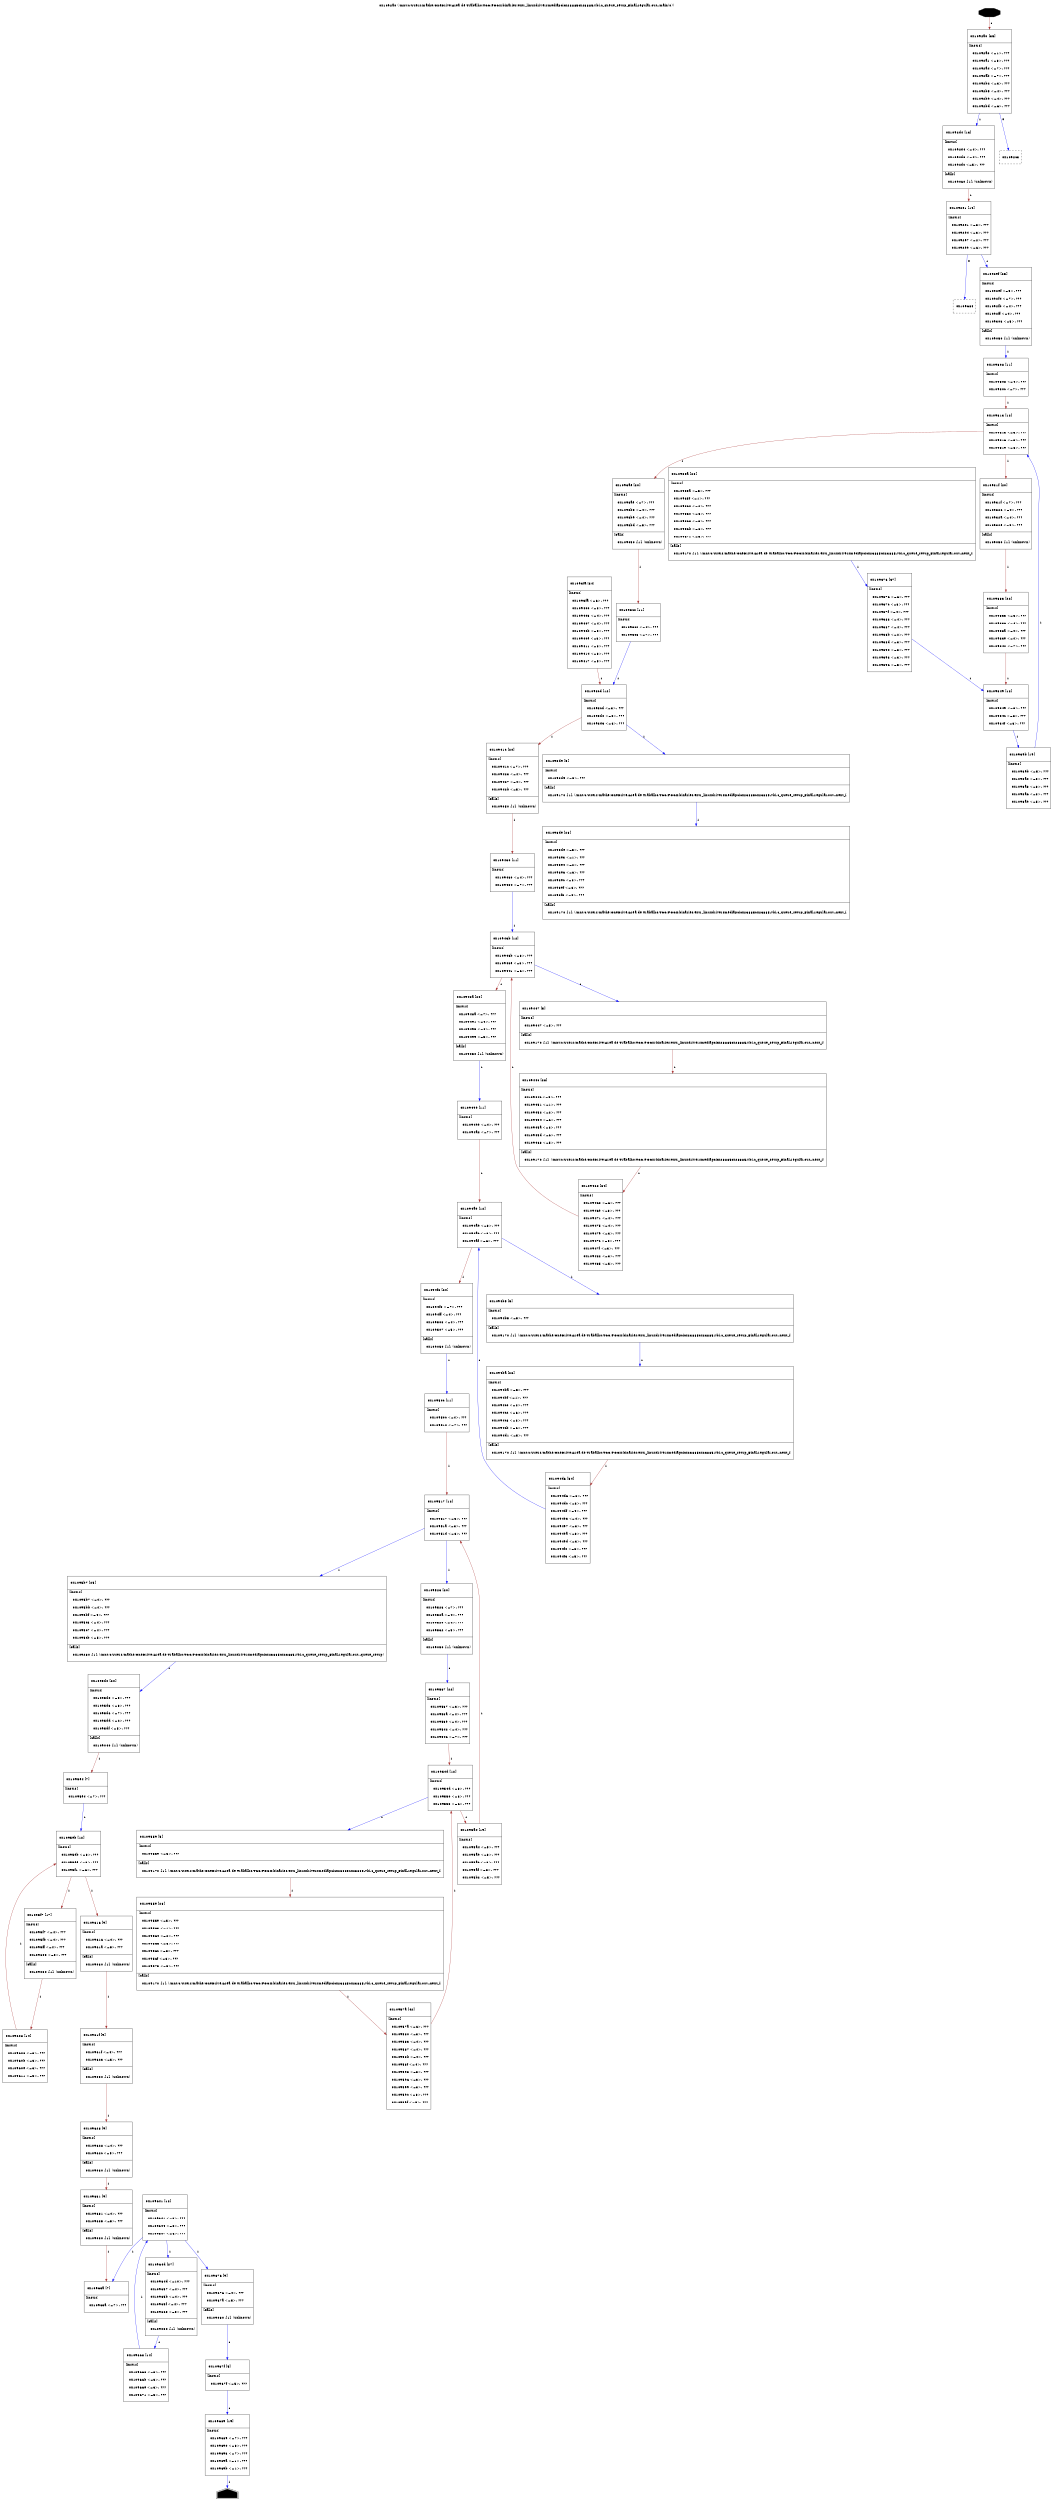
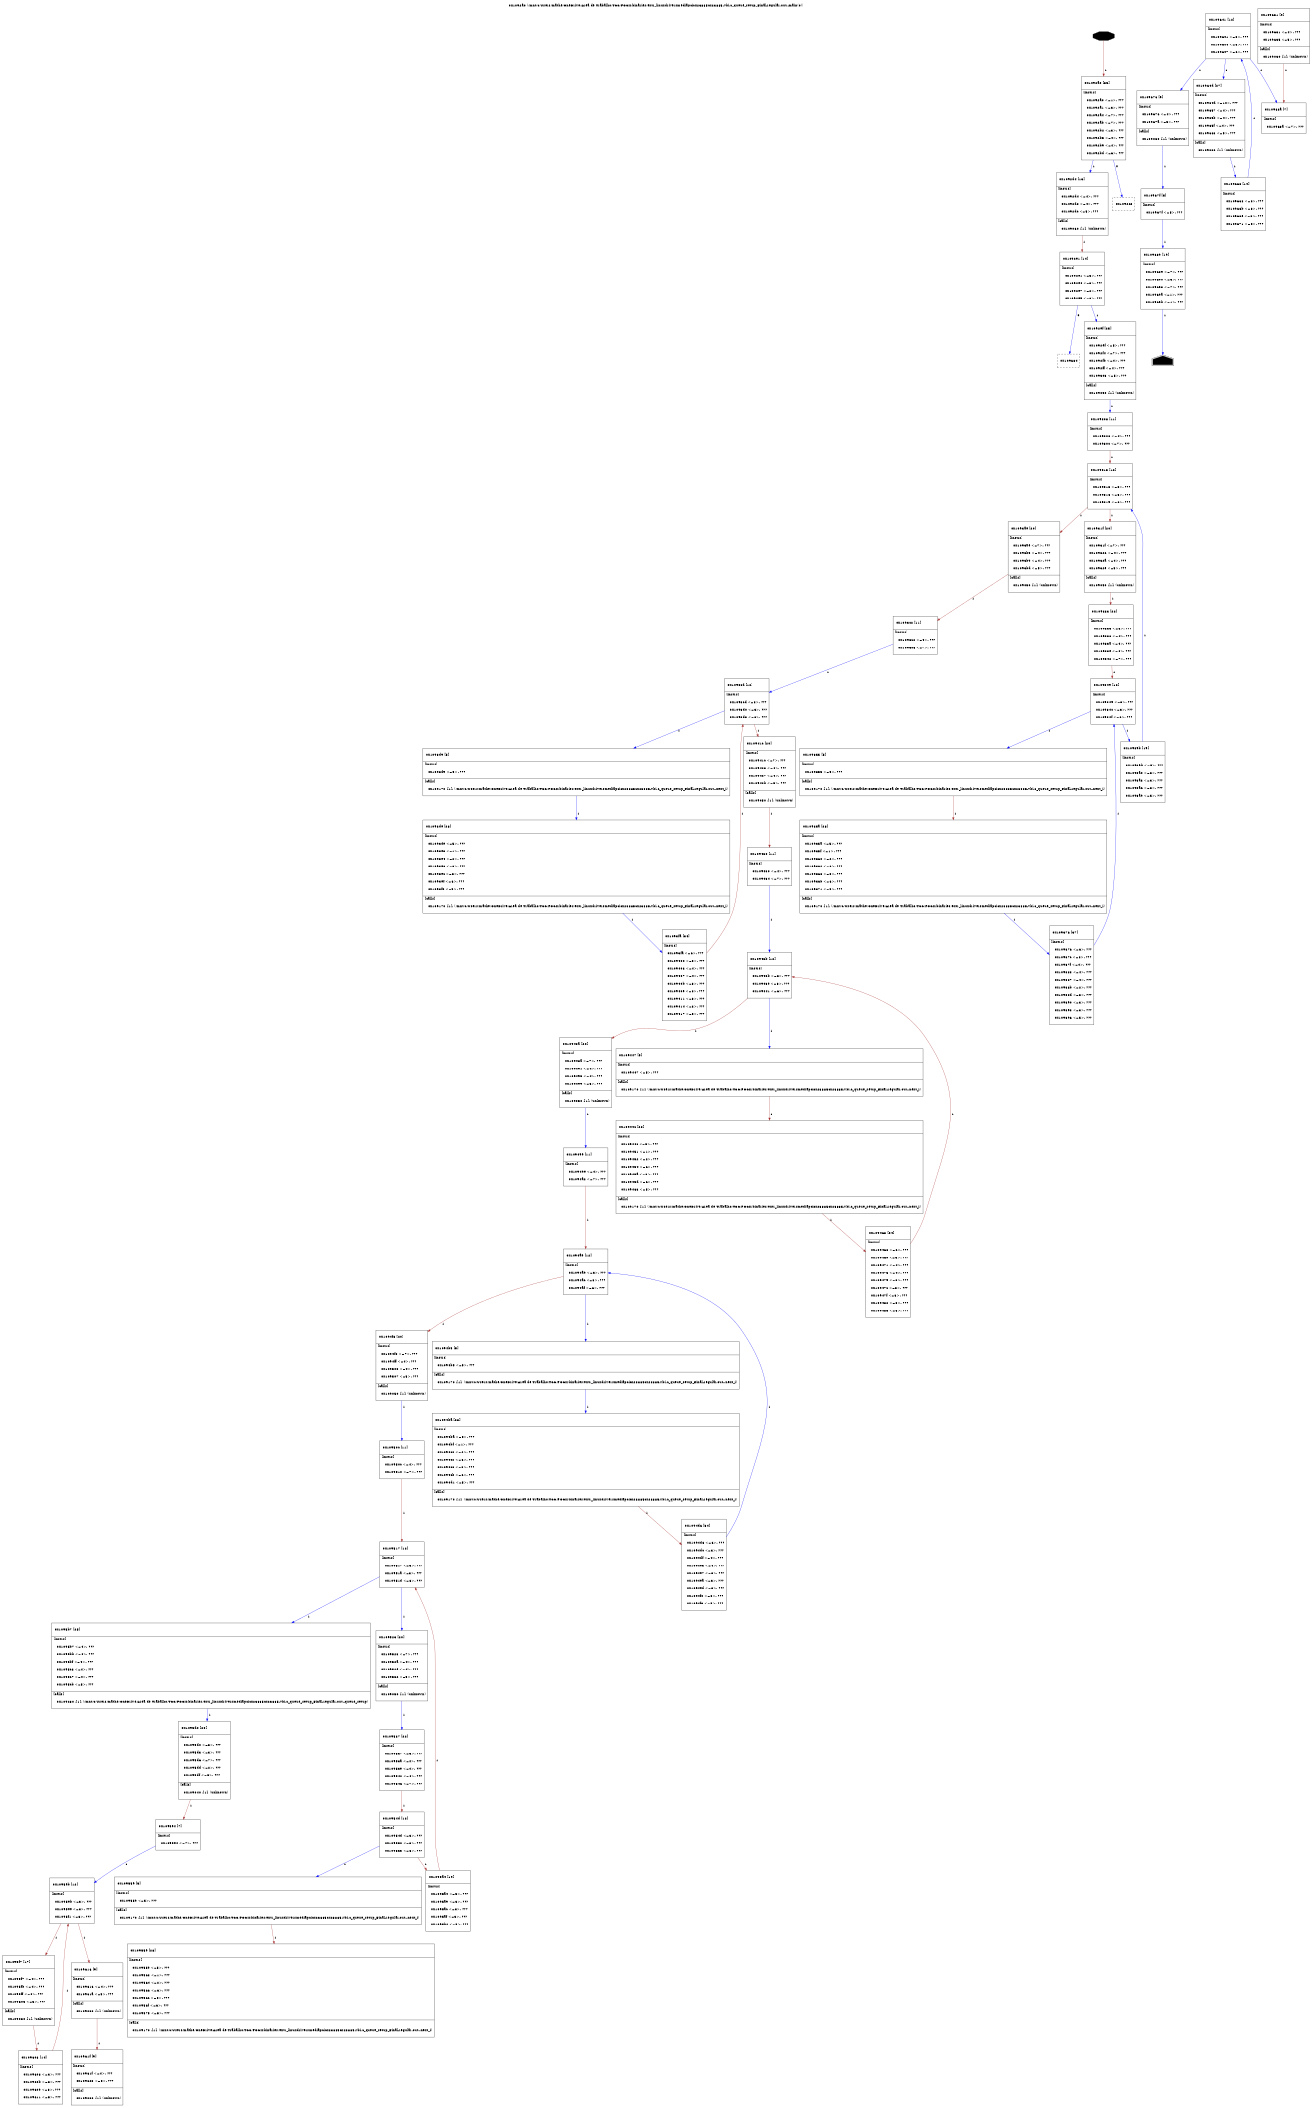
node "0x109355 [5]": added
edge "0x1093de [28]" -> "0x1093fa [34]": added, label "1"
node "0x10957a [42]": removed
node "0x109628 [9]": removed
